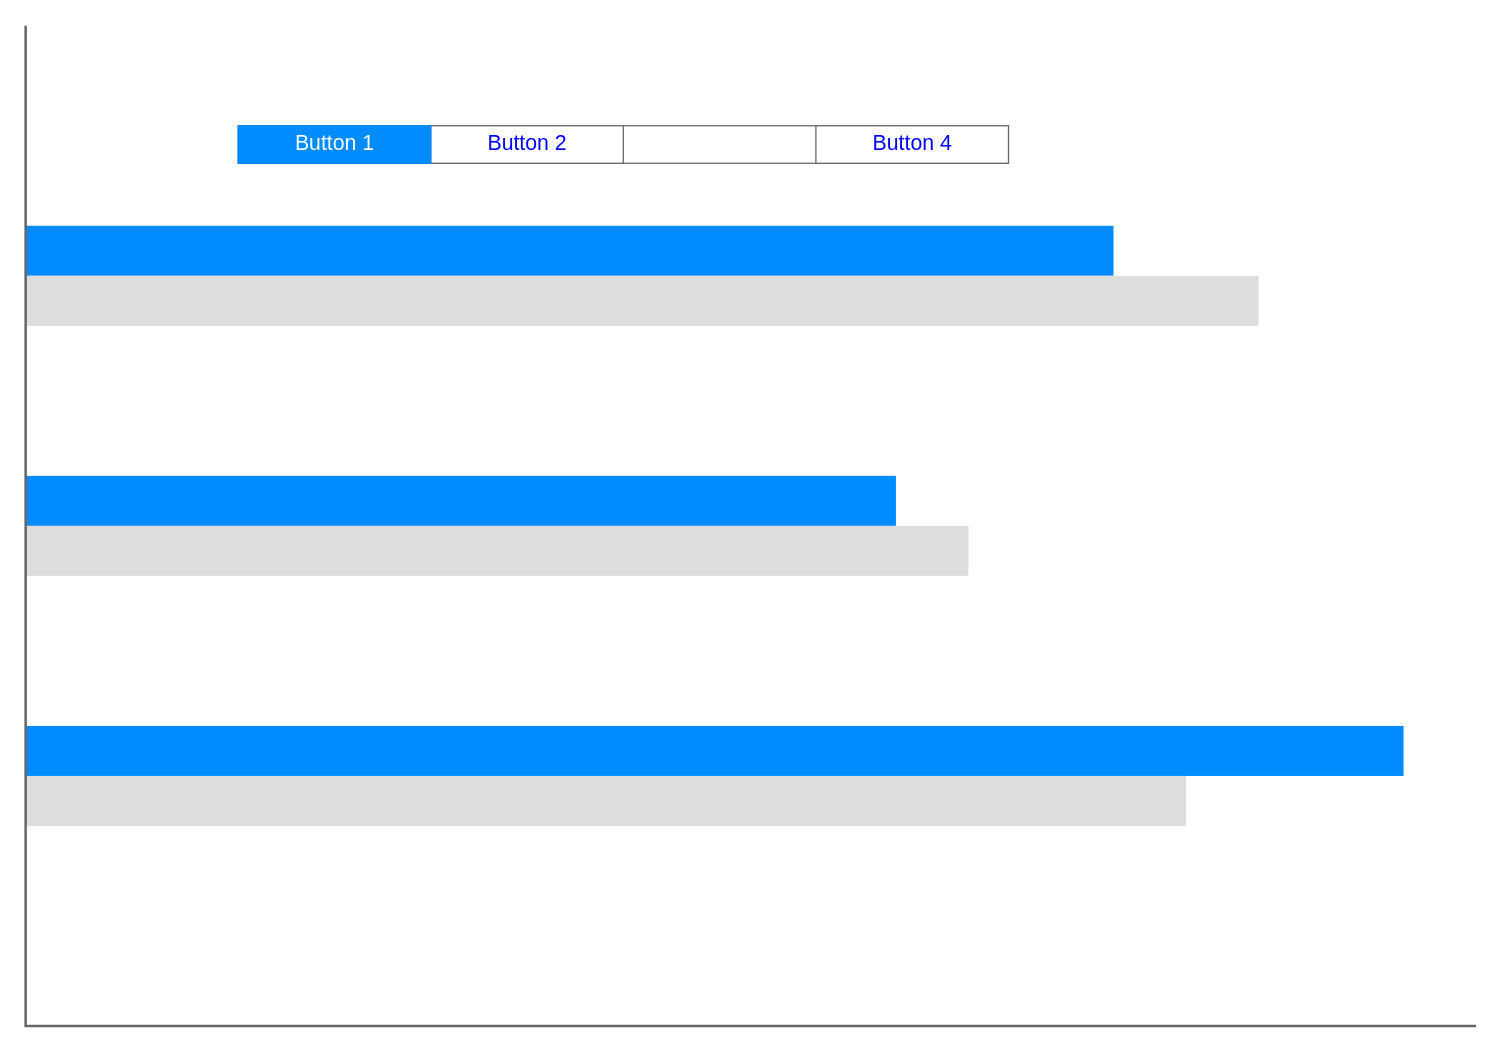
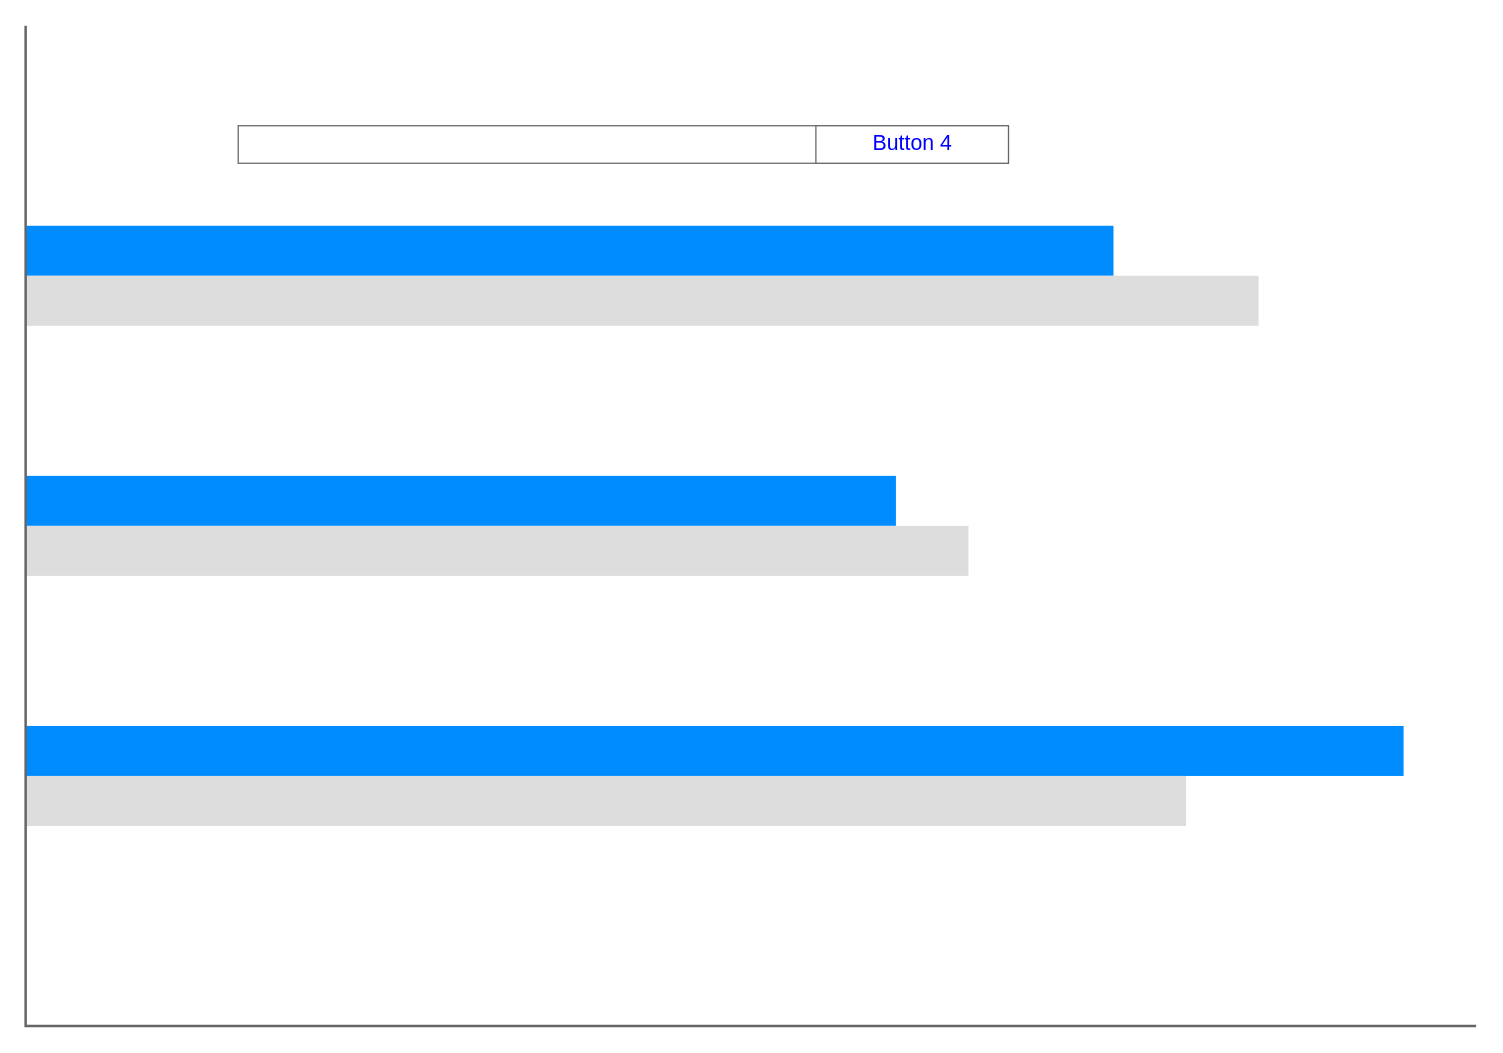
node "Button 1": removed
node "Button 2": removed
